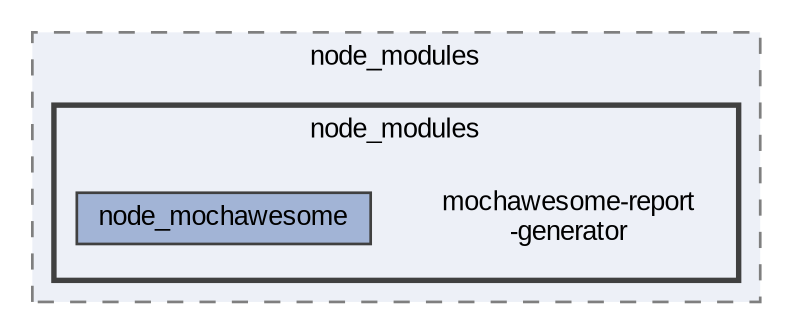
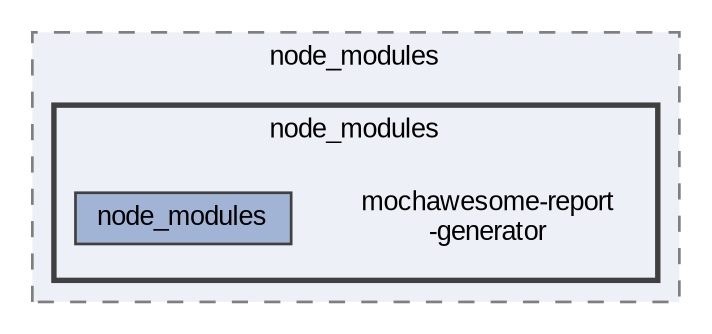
node "node_mochawesome": label "node_mochawesome" -> "node_modules"
